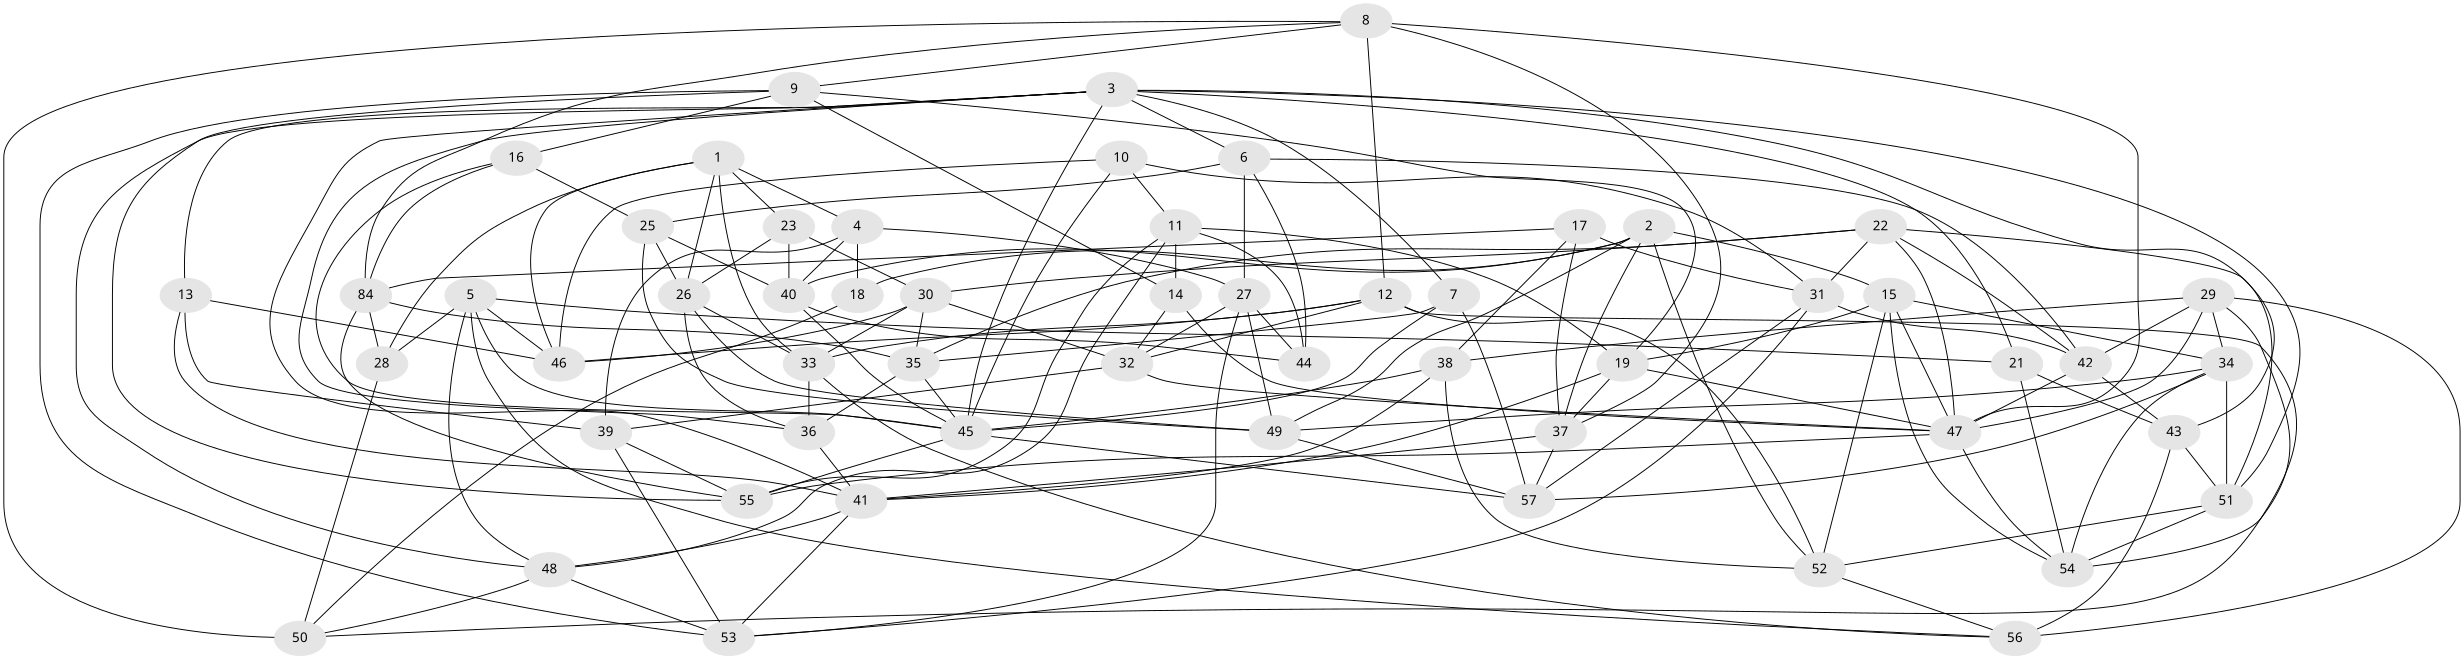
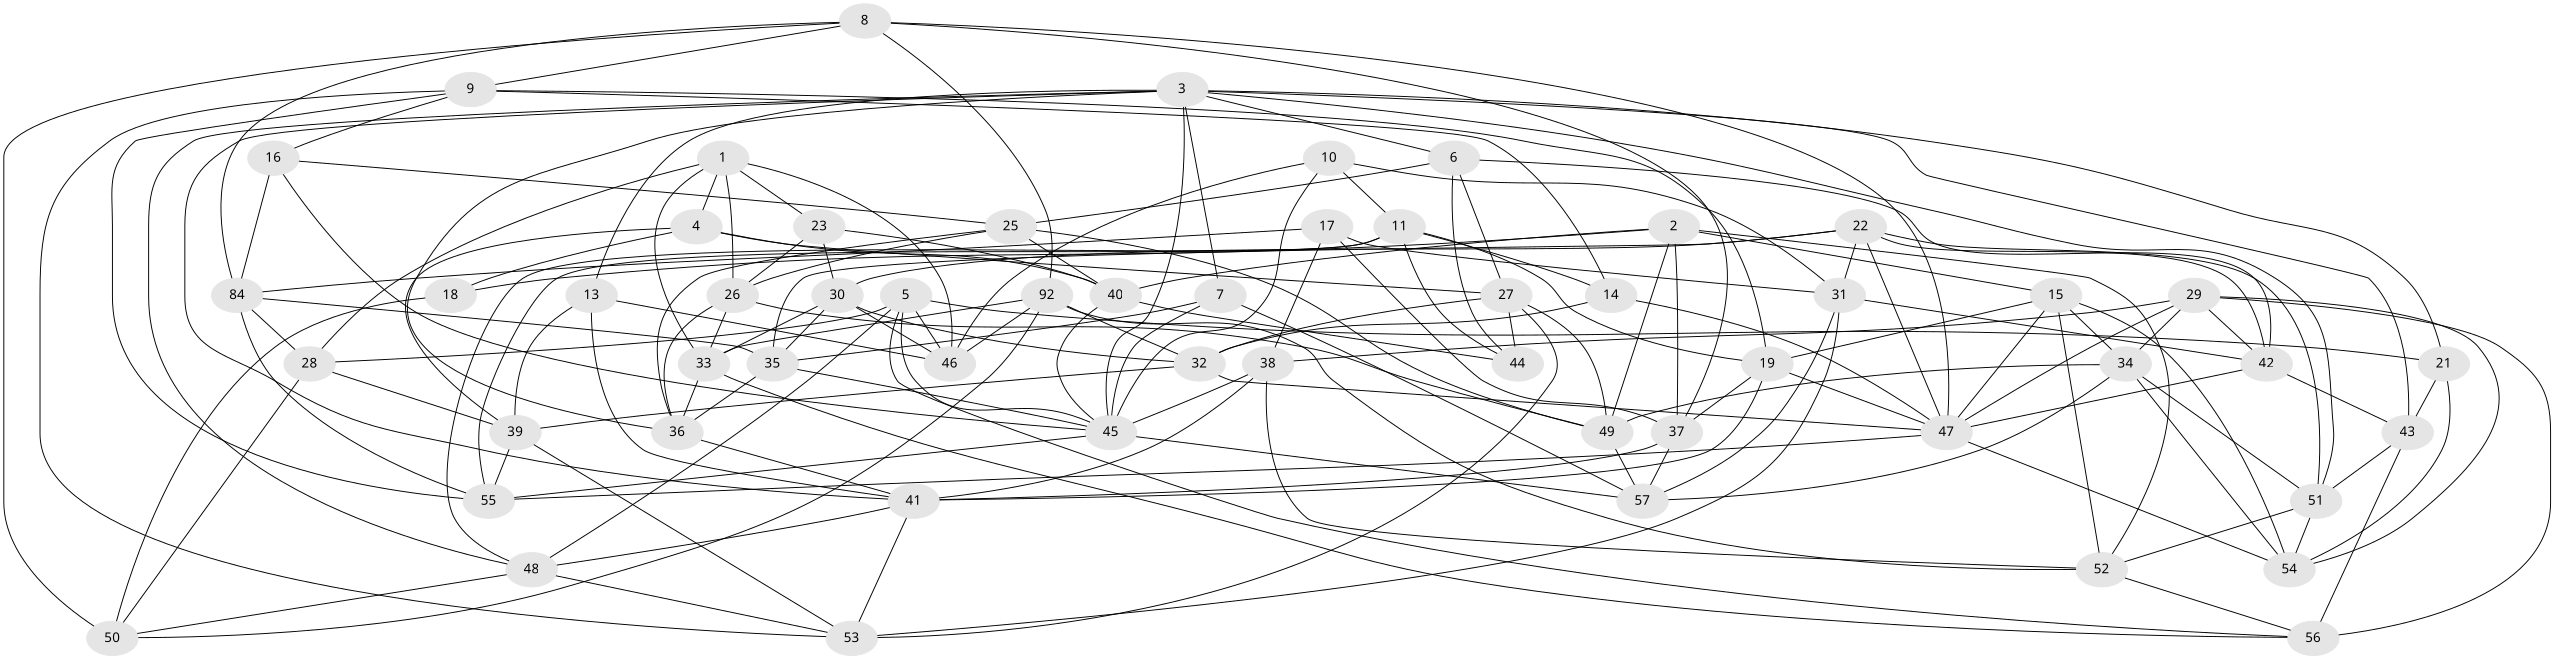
edge "25" -- "36": added
node "12": label "12" -> "92"
edge "28" -- "39": added
